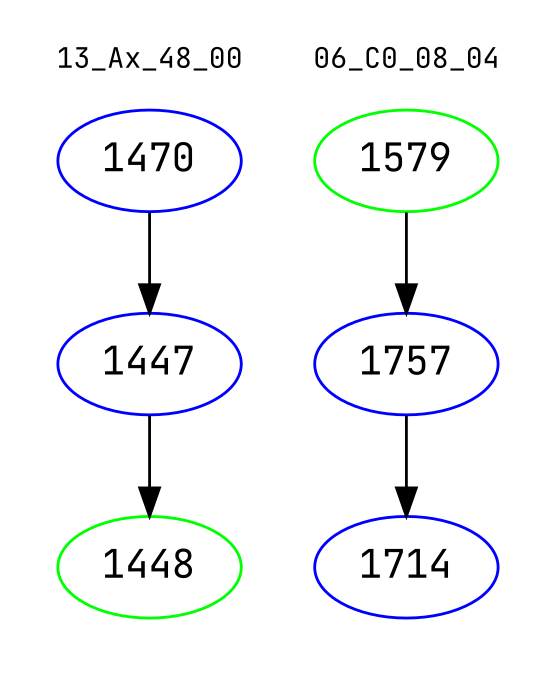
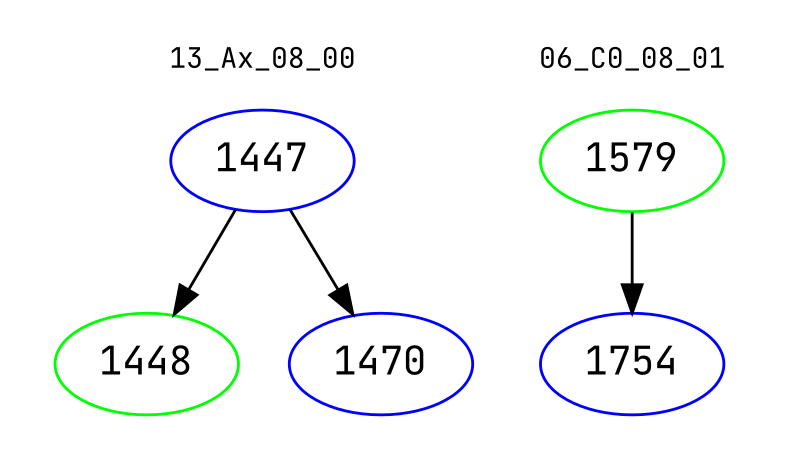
cluster "13_Ax_48_00": label "13_Ax_48_00" -> "13_Ax_08_00"
cluster "06_C0_08_04": label "06_C0_08_04" -> "06_C0_08_01"
edge "1470" -> "1447": reversed
node "1757": label "1757" -> "1754"
node "1714": removed
